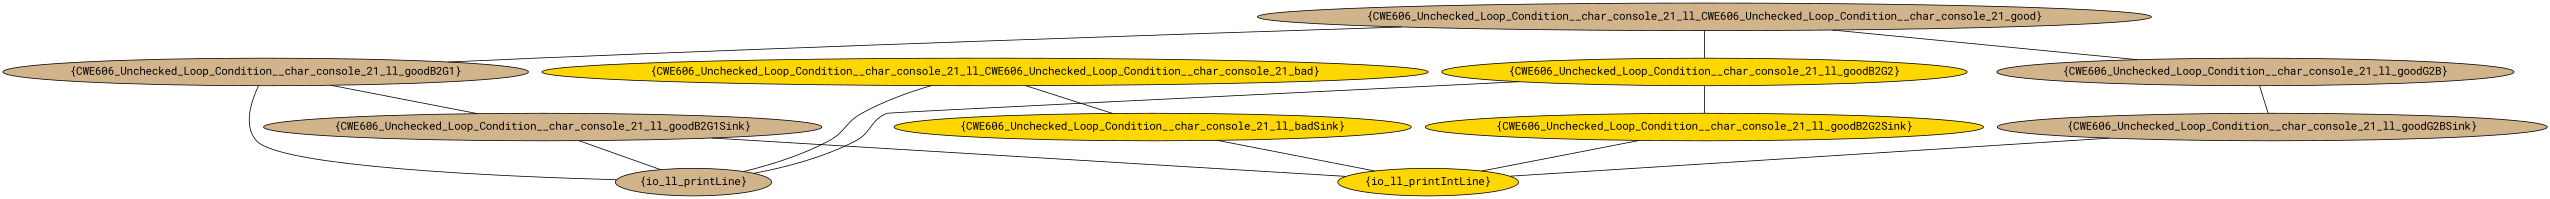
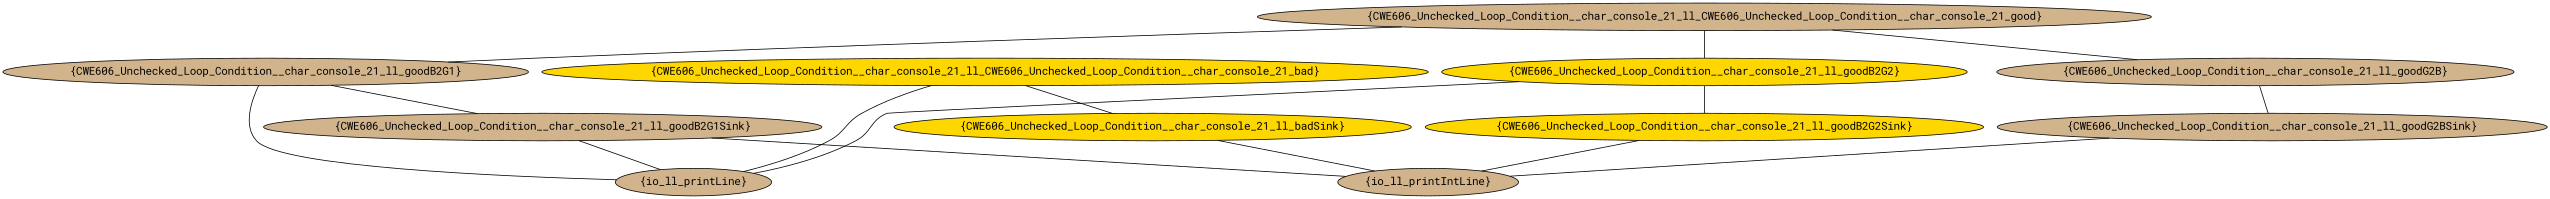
node "{io_ll_printIntLine}": fillcolor gold -> tan
